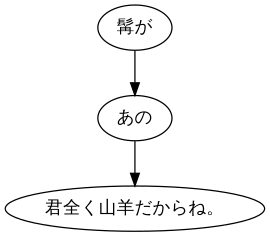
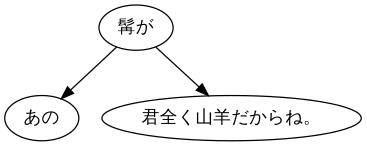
edge "あの" -> "君全く山羊だからね。": now "髯が" -> "君全く山羊だからね。"
